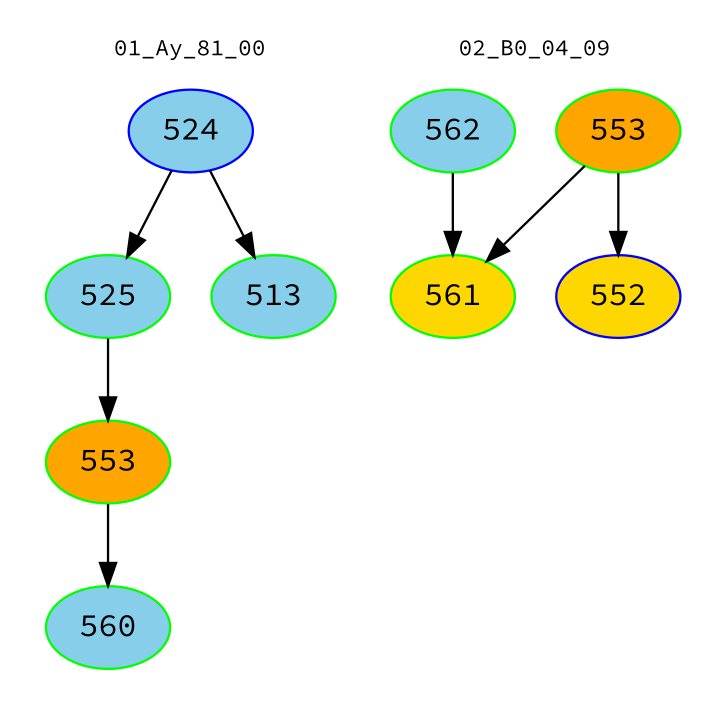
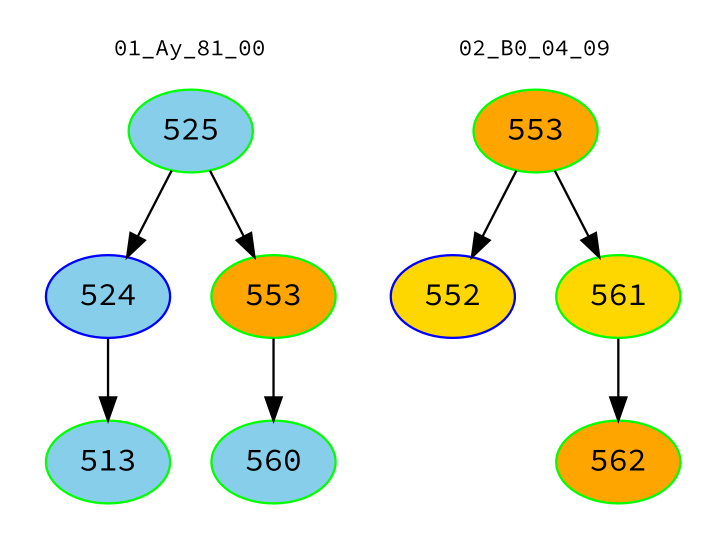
node "562": fillcolor skyblue -> orange
edge "562" -> "561": reversed
edge "524" -> "525": reversed
